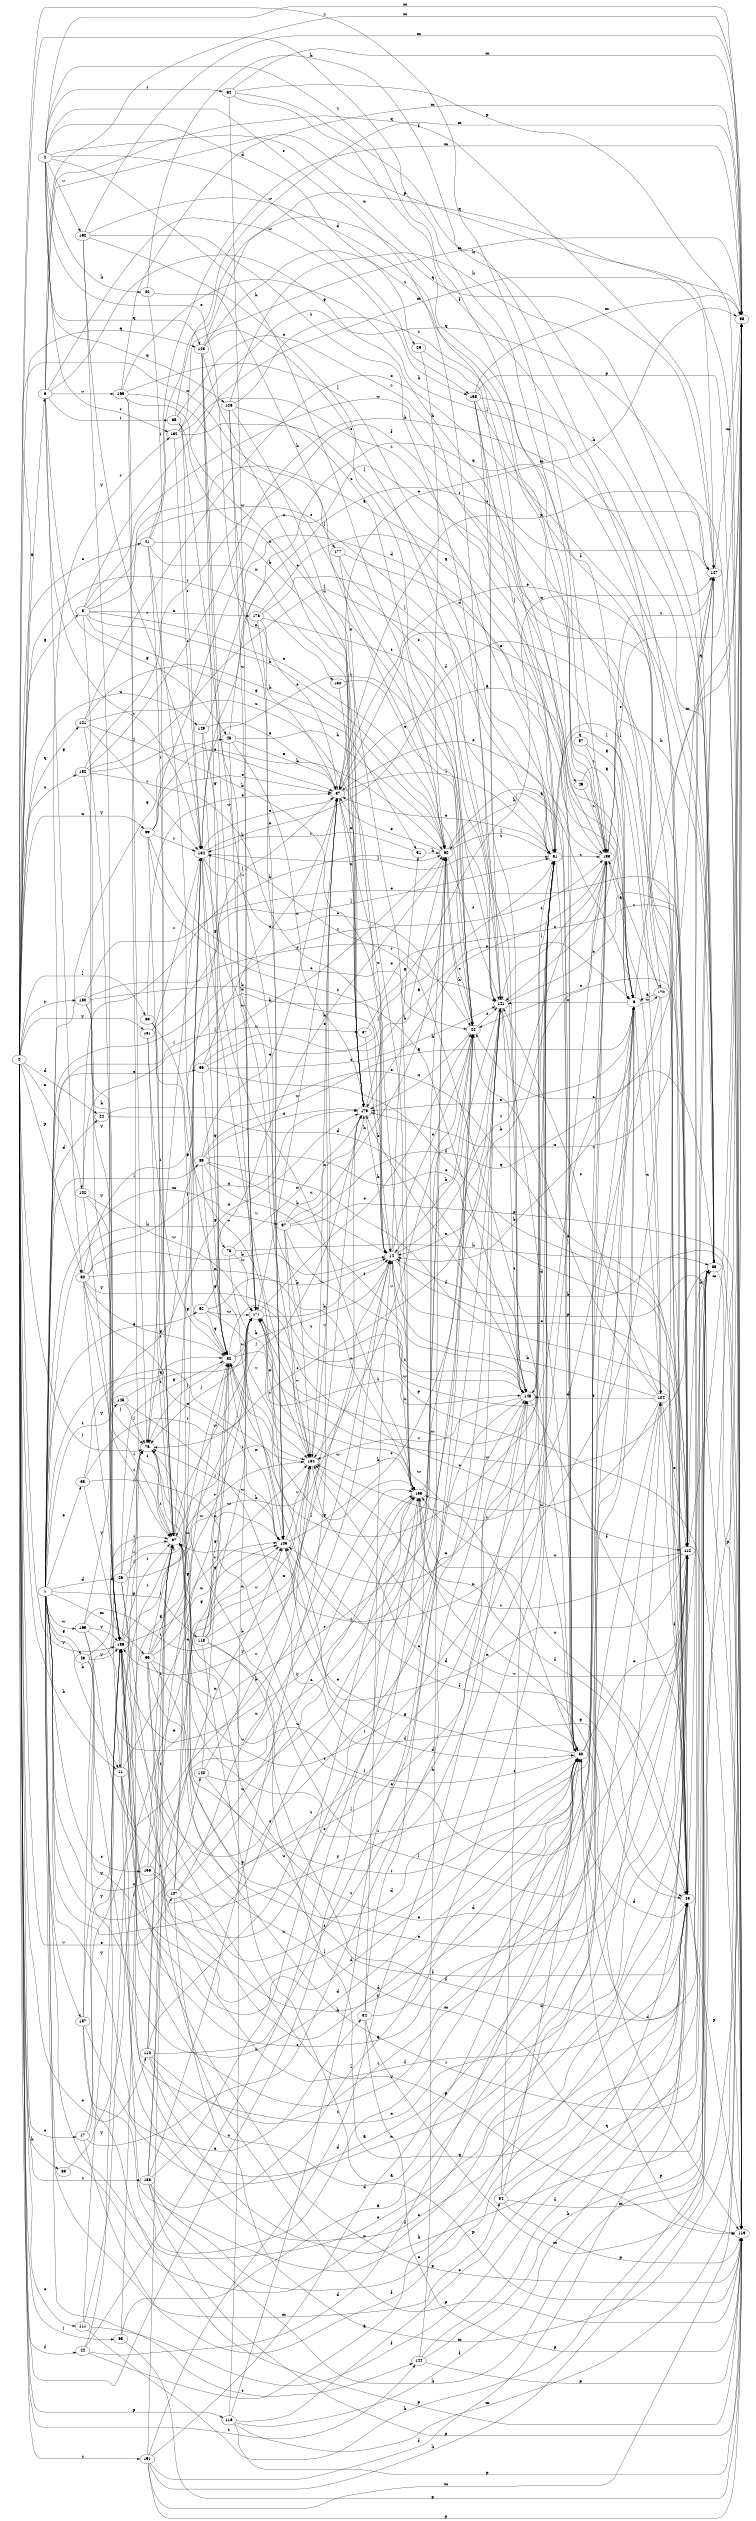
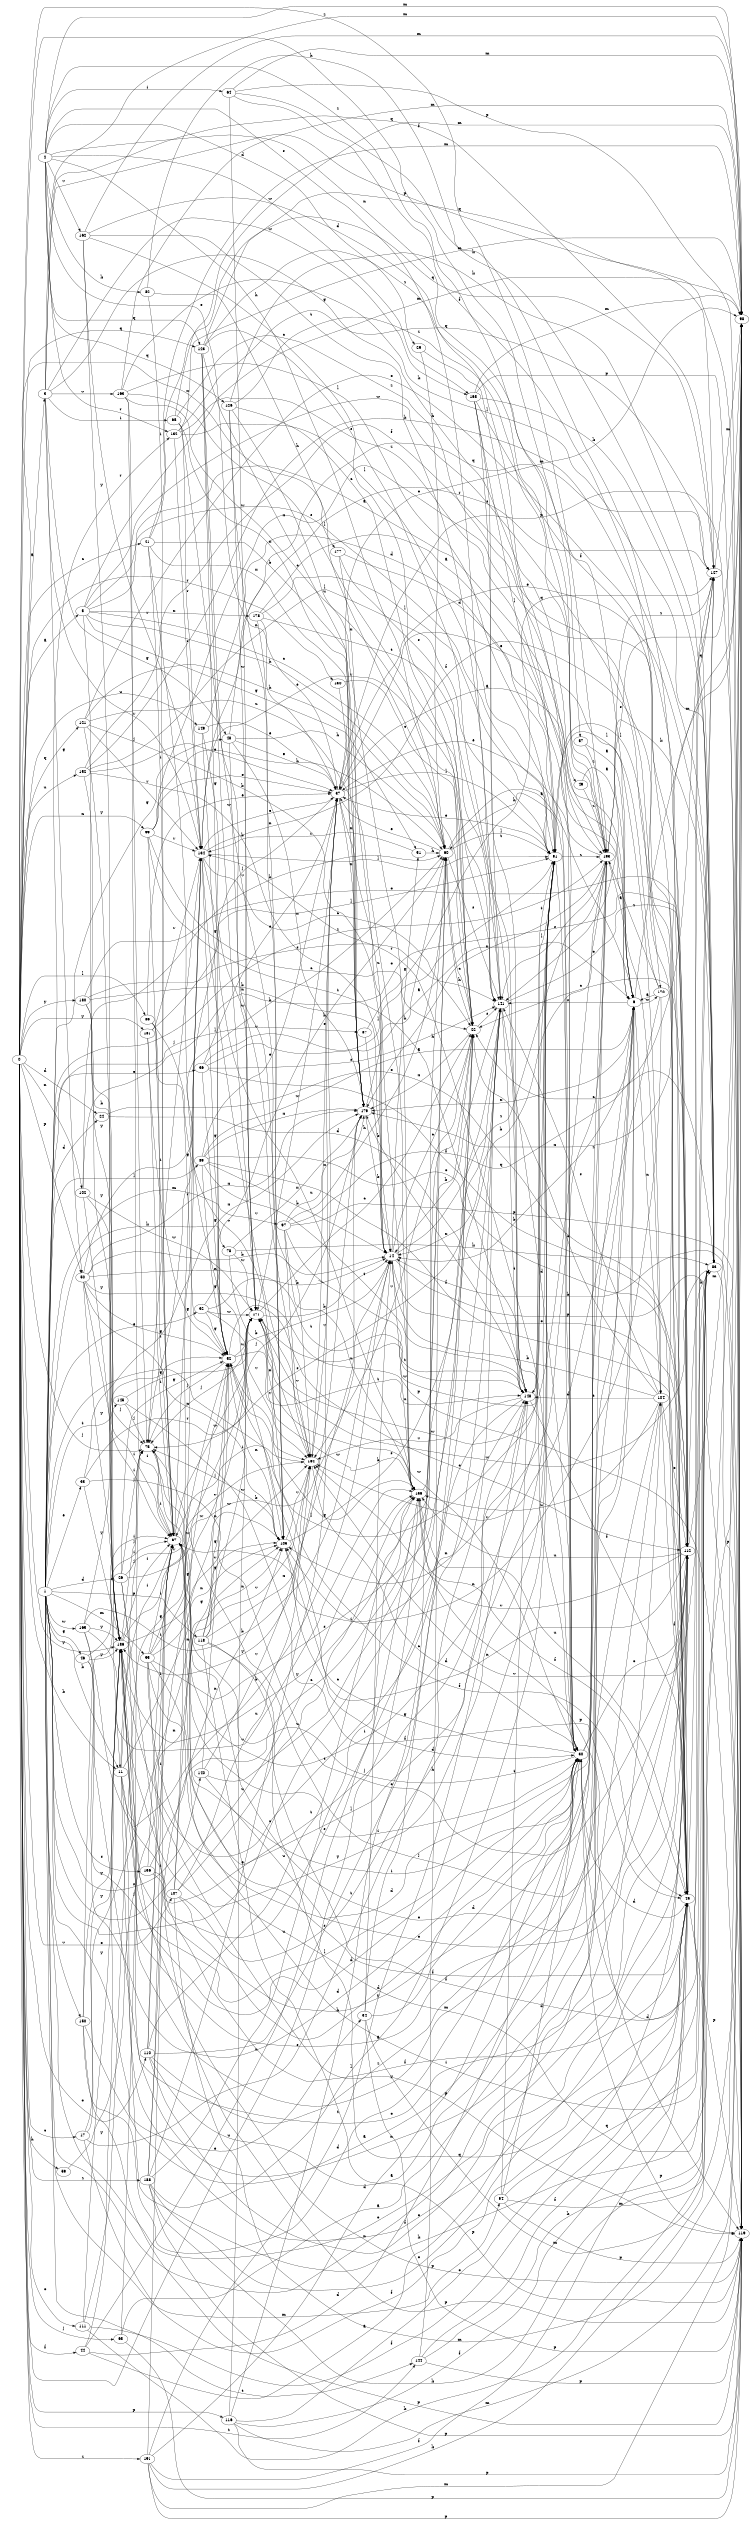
node "157": label "157" -> "150"
